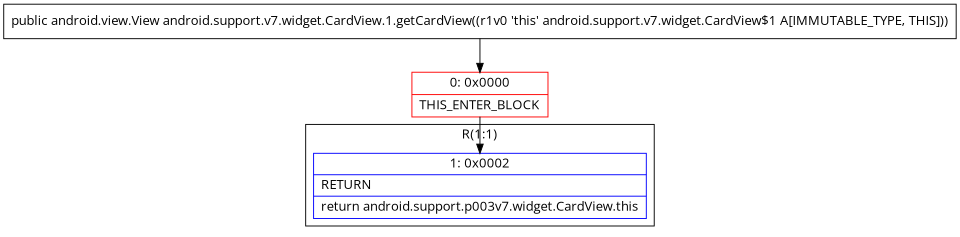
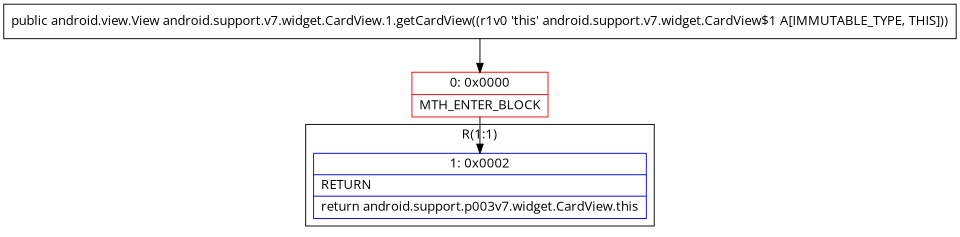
node "0: 0x0000": text "THIS_ENTER_BLOCK" -> "MTH_ENTER_BLOCK"
